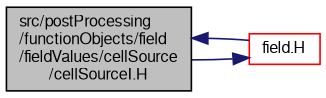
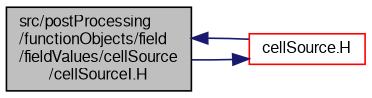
node "field.H": label "field.H" -> "cellSource.H"
